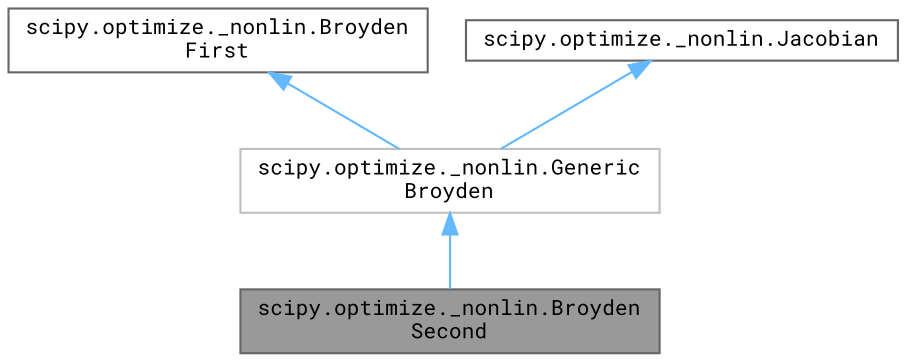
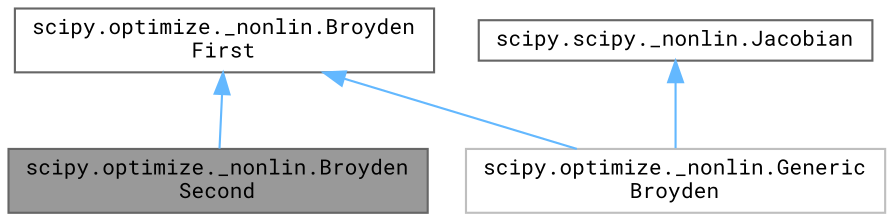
node "scipy.optimize._nonlin.Jacobian": label "scipy.optimize._nonlin.Jacobian" -> "scipy.scipy._nonlin.Jacobian"
edge "scipy.optimize._nonlin.Broyden Second" -> "scipy.optimize._nonlin.Generic Broyden": now "scipy.optimize._nonlin.Broyden Second" -> "scipy.optimize._nonlin.Broyden First"
